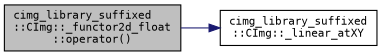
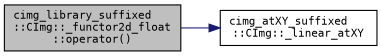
node "cimg_library_suffixed ::CImg::_linear_atXY": label "cimg_library_suffixed ::CImg::_linear_atXY" -> "cimg_atXY_suffixed ::CImg::_linear_atXY"
